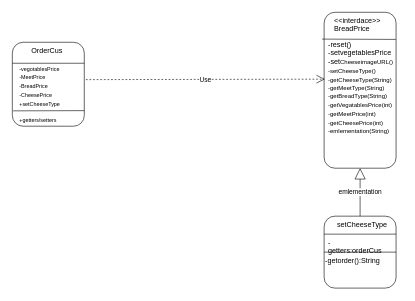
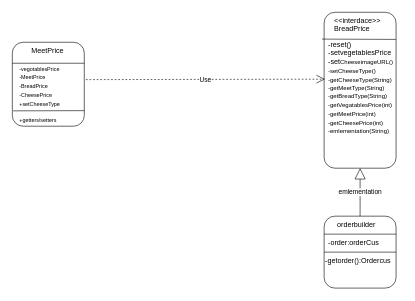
node "OrderCus": label "OrderCus" -> "MeetPrice"
node "setCheeseType": label "setCheeseType" -> "orderbuilder"
node "-getters:orderCus": label "-getters:orderCus" -> "-order:orderCus"
node "-getorder():String": label "-getorder():String" -> "-getorder():Ordercus"
